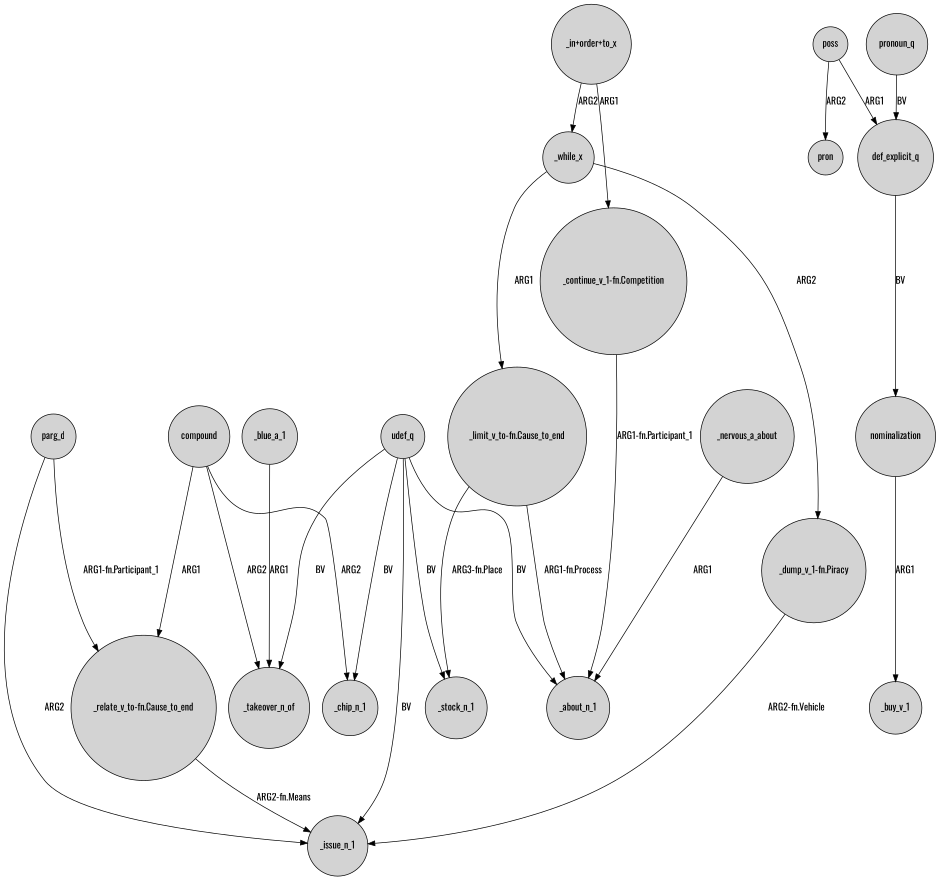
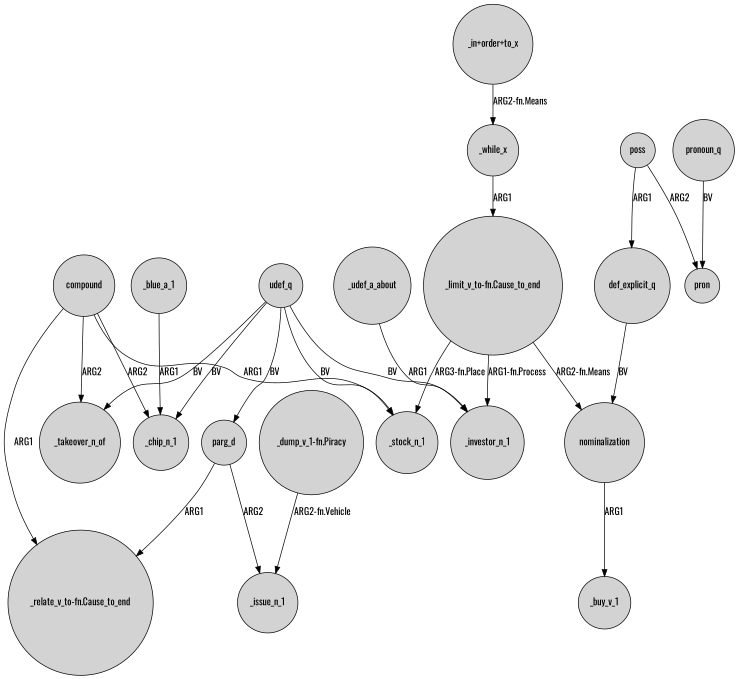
edge "pronoun_q" -> "def_explicit_q": now "pronoun_q" -> "pron"
edge "_in+order+to_x" -> "_while_x": label "ARG2" -> "ARG2-fn.Means"
node "_continue_v_1-fn.Competition": removed
edge "_while_x" -> "_dump_v_1-fn.Piracy": removed, label "ARG2"
edge "_limit_v_to-fn.Cause_to_end" -> "nominalization": added, label "ARG2-fn.Means"
edge "compound" -> "_stock_n_1": added, label "ARG1"
node "_nervous_a_about": label "_nervous_a_about" -> "_udef_a_about"
edge "_blue_a_1" -> "_takeover_n_of": now "_blue_a_1" -> "_chip_n_1"
edge "parg_d" -> "_relate_v_to-fn.Cause_to_end": label "ARG1-fn.Participant_1" -> "ARG1"
edge "udef_q" -> "_issue_n_1": now "udef_q" -> "parg_d"
node "_about_n_1": label "_about_n_1" -> "_investor_n_1"
edge "_relate_v_to-fn.Cause_to_end" -> "_issue_n_1": removed, label "ARG2-fn.Means"
